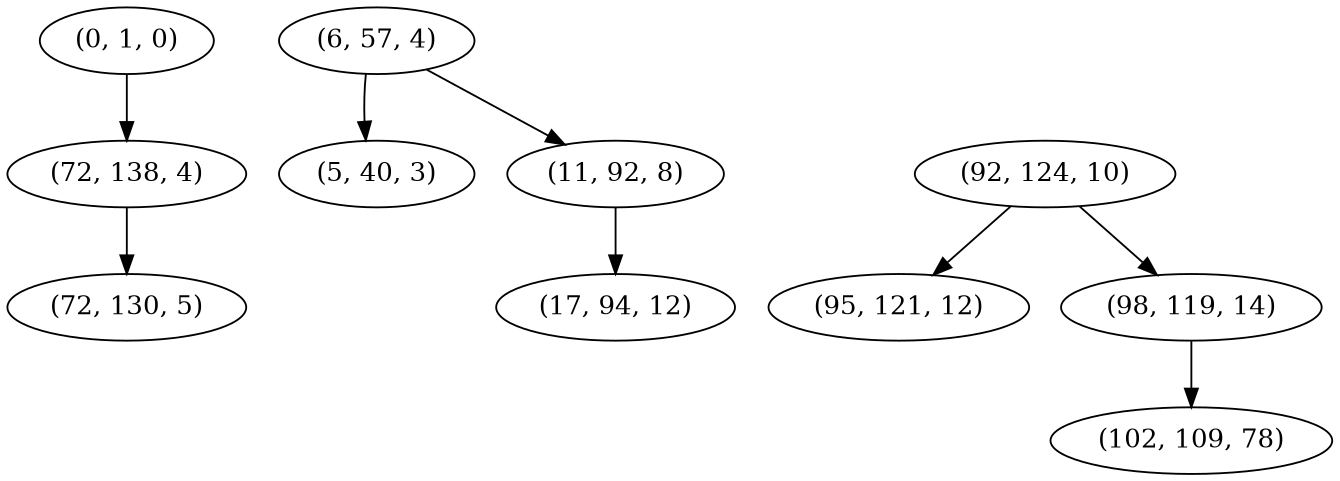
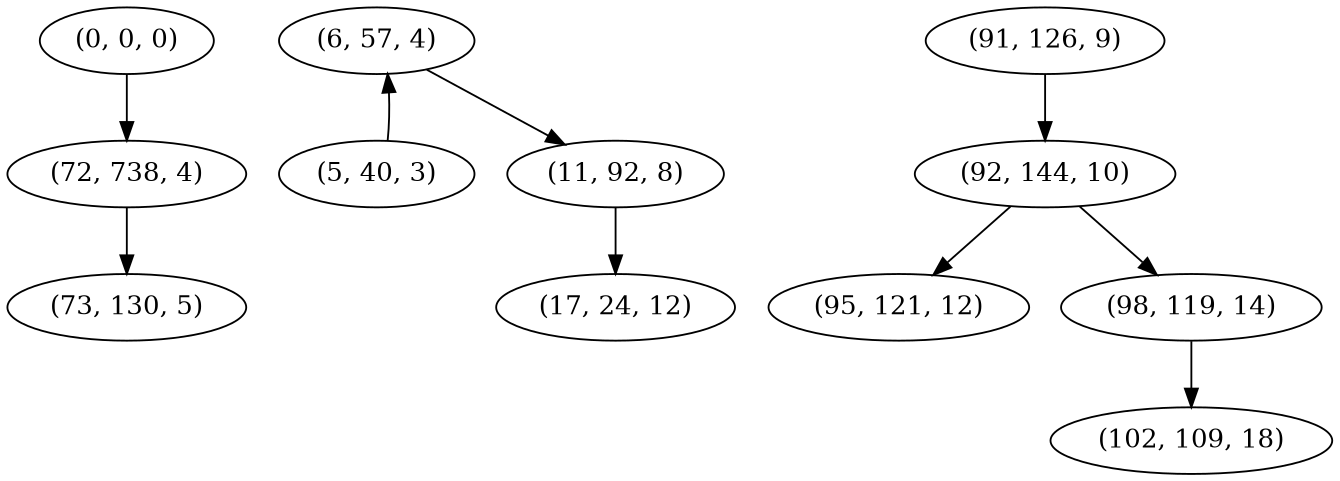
node "(0, 1, 0)": label "(0, 1, 0)" -> "(0, 0, 0)"
node "(91, 126, 9)": added
edge "(6, 57, 4)" -> "(5, 40, 3)": reversed
node "(72, 138, 4)": label "(72, 138, 4)" -> "(72, 738, 4)"
node "(92, 124, 10)": label "(92, 124, 10)" -> "(92, 144, 10)"
node "(72, 130, 5)": label "(72, 130, 5)" -> "(73, 130, 5)"
node "(17, 94, 12)": label "(17, 94, 12)" -> "(17, 24, 12)"
node "(102, 109, 78)": label "(102, 109, 78)" -> "(102, 109, 18)"
